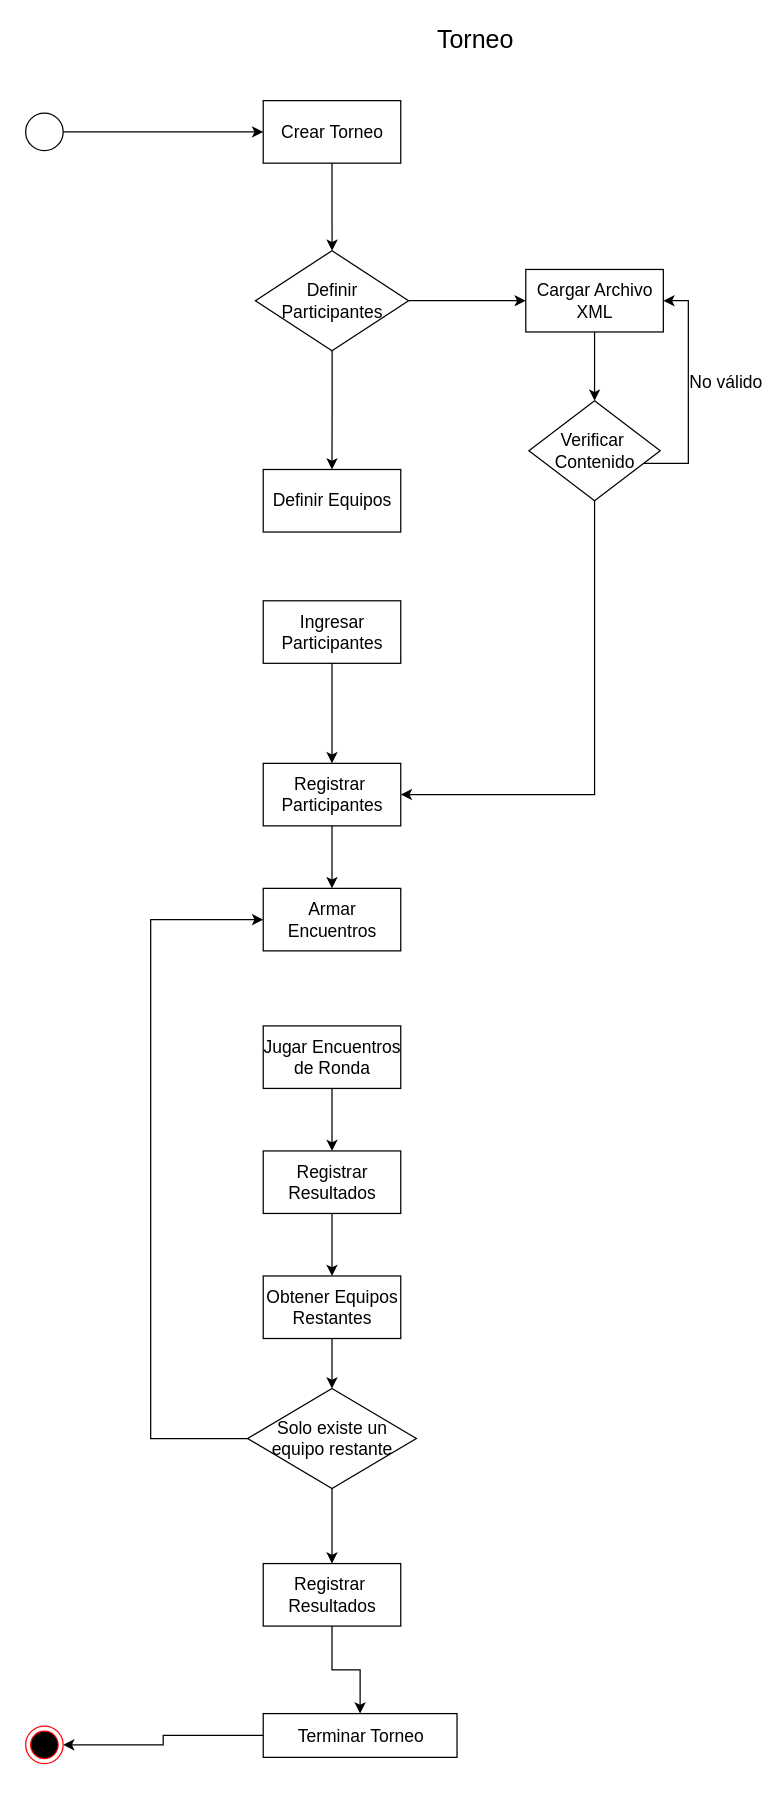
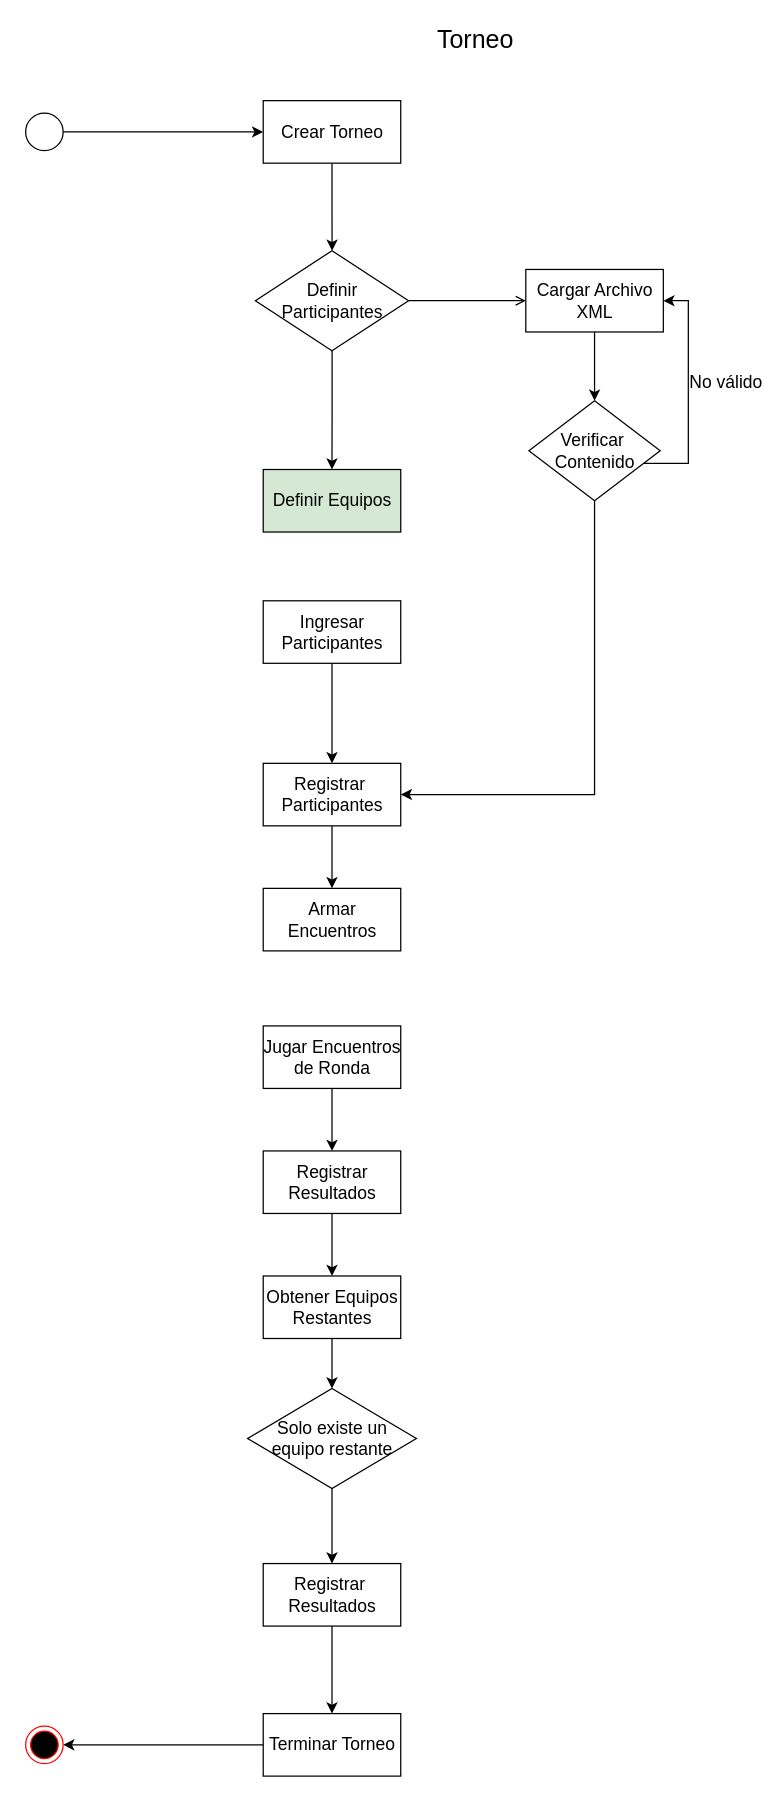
edge "Definir Participantes" -> "Cargar Archivo XML": arrowhead classic -> open
node "Definir Equipos": fillcolor #ffffff -> #d5e8d4
edge "Solo existe un equipo restante" -> "Armar Encuentros": removed
node "Terminar Torneo": size 194x44 -> 138x63
